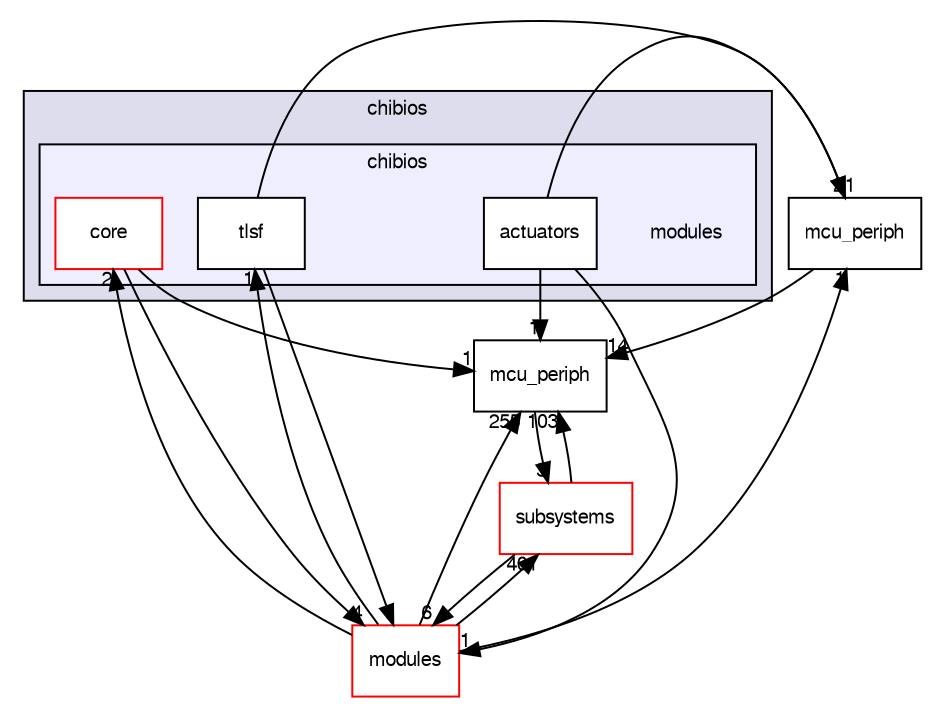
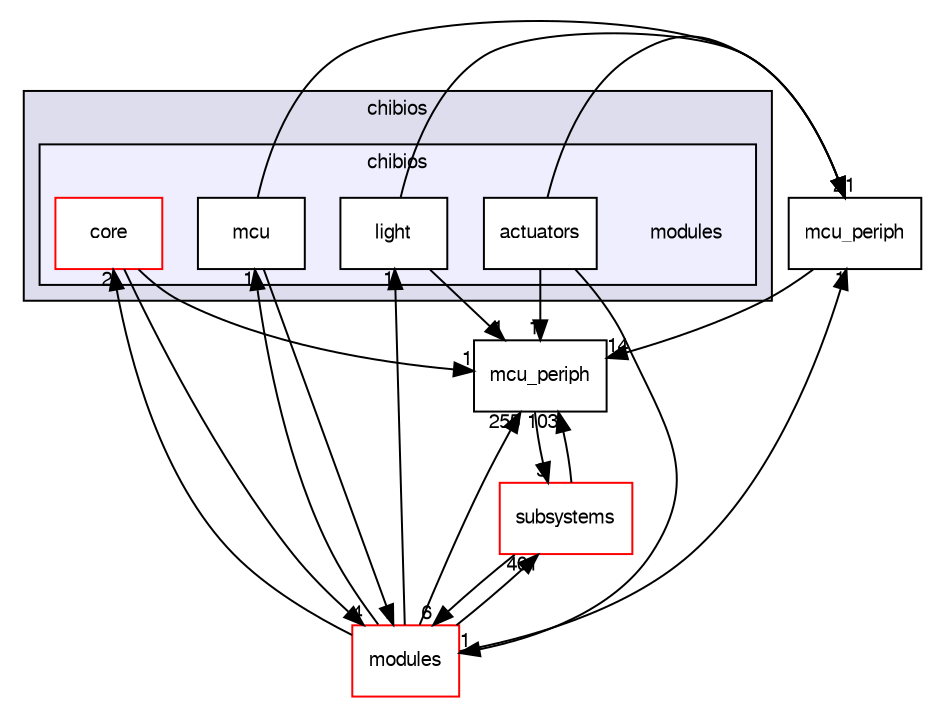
node "tlsf": label "tlsf" -> "mcu"
node "light": added
